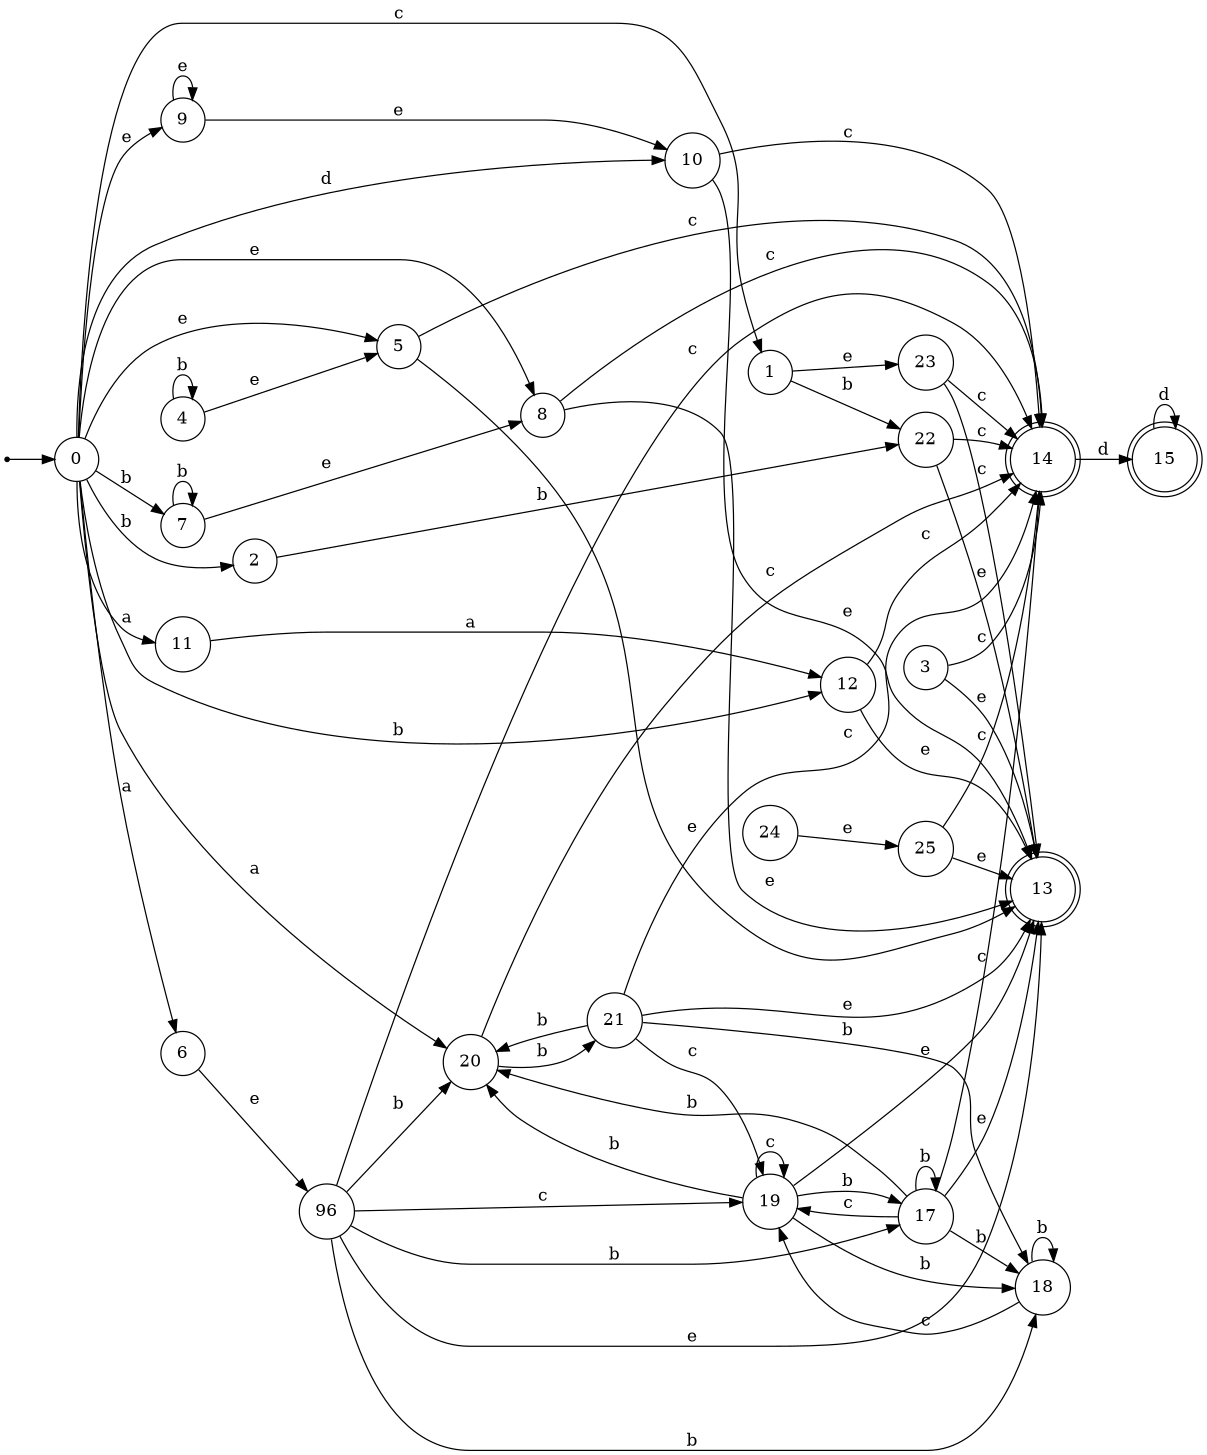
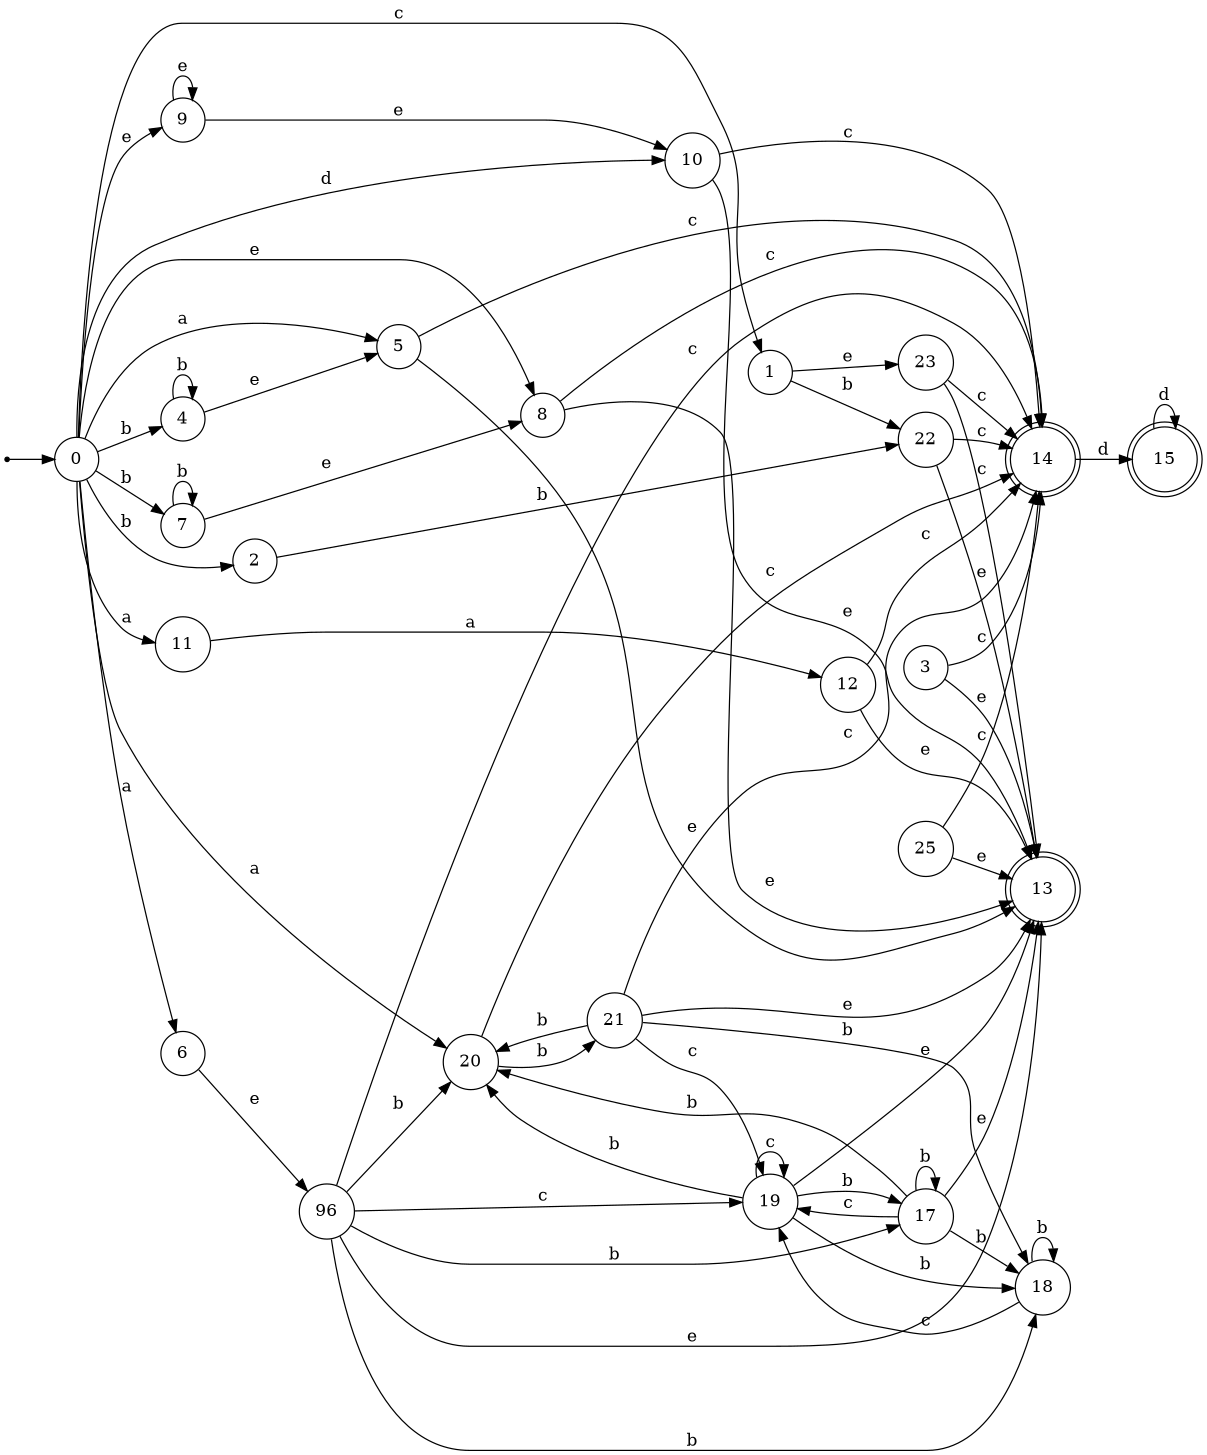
edge "0" -> "5": label "e" -> "a"
edge "0" -> "12": now "0" -> "4"
node "24": removed
edge "17" -> "14": removed, label "c"
